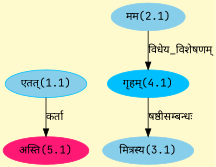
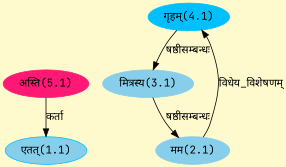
edge "एतत्(1.1)" -> "अस्ति(5.1)": reversed
edge "मित्रस्य(3.1)" -> "मम(2.1)": added, label "षष्ठीसम्बन्धः"
